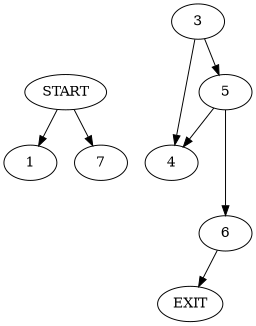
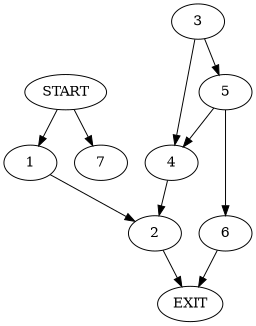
node "2": added
